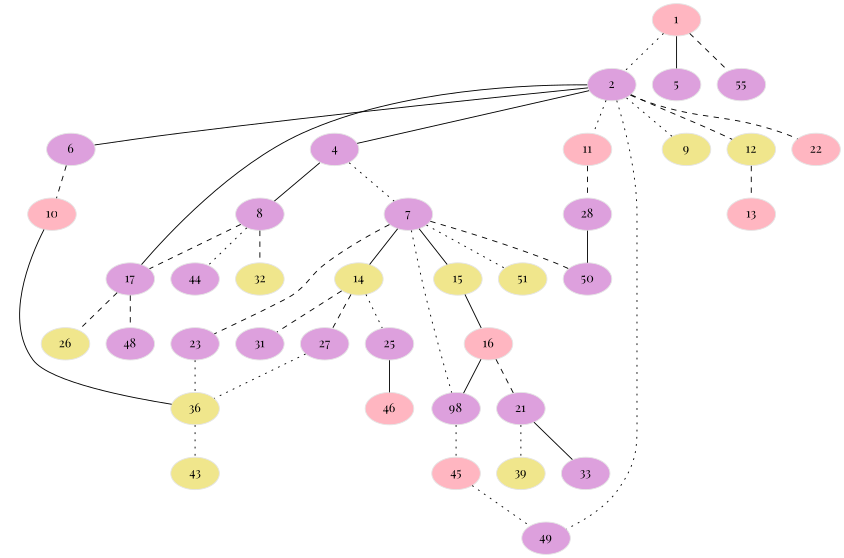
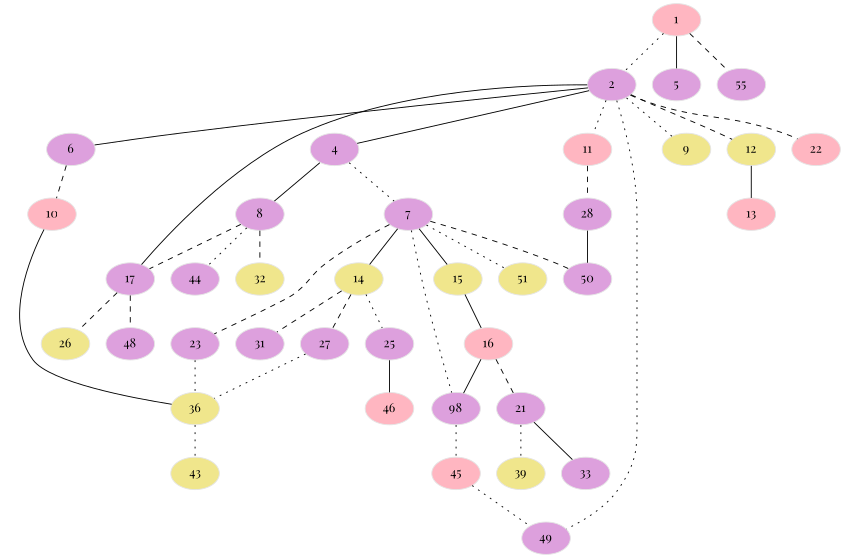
edge "12" -- "13": style dashed -> solid
